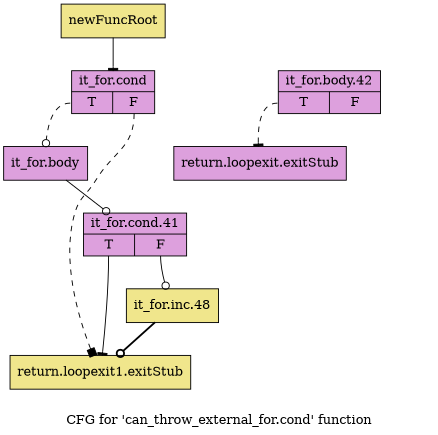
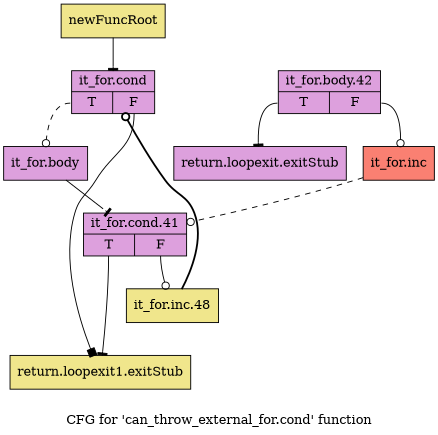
edge "it_for.body.42" -> "return.loopexit.exitStub": style dashed -> solid
node "it_for.inc": added
edge "it_for.body" -> "it_for.cond.41": arrowhead odot -> tee
edge "it_for.cond" -> "return.loopexit1.exitStub": style dashed -> solid
edge "it_for.inc.48" -> "return.loopexit1.exitStub": now "it_for.inc.48" -> "it_for.cond"
